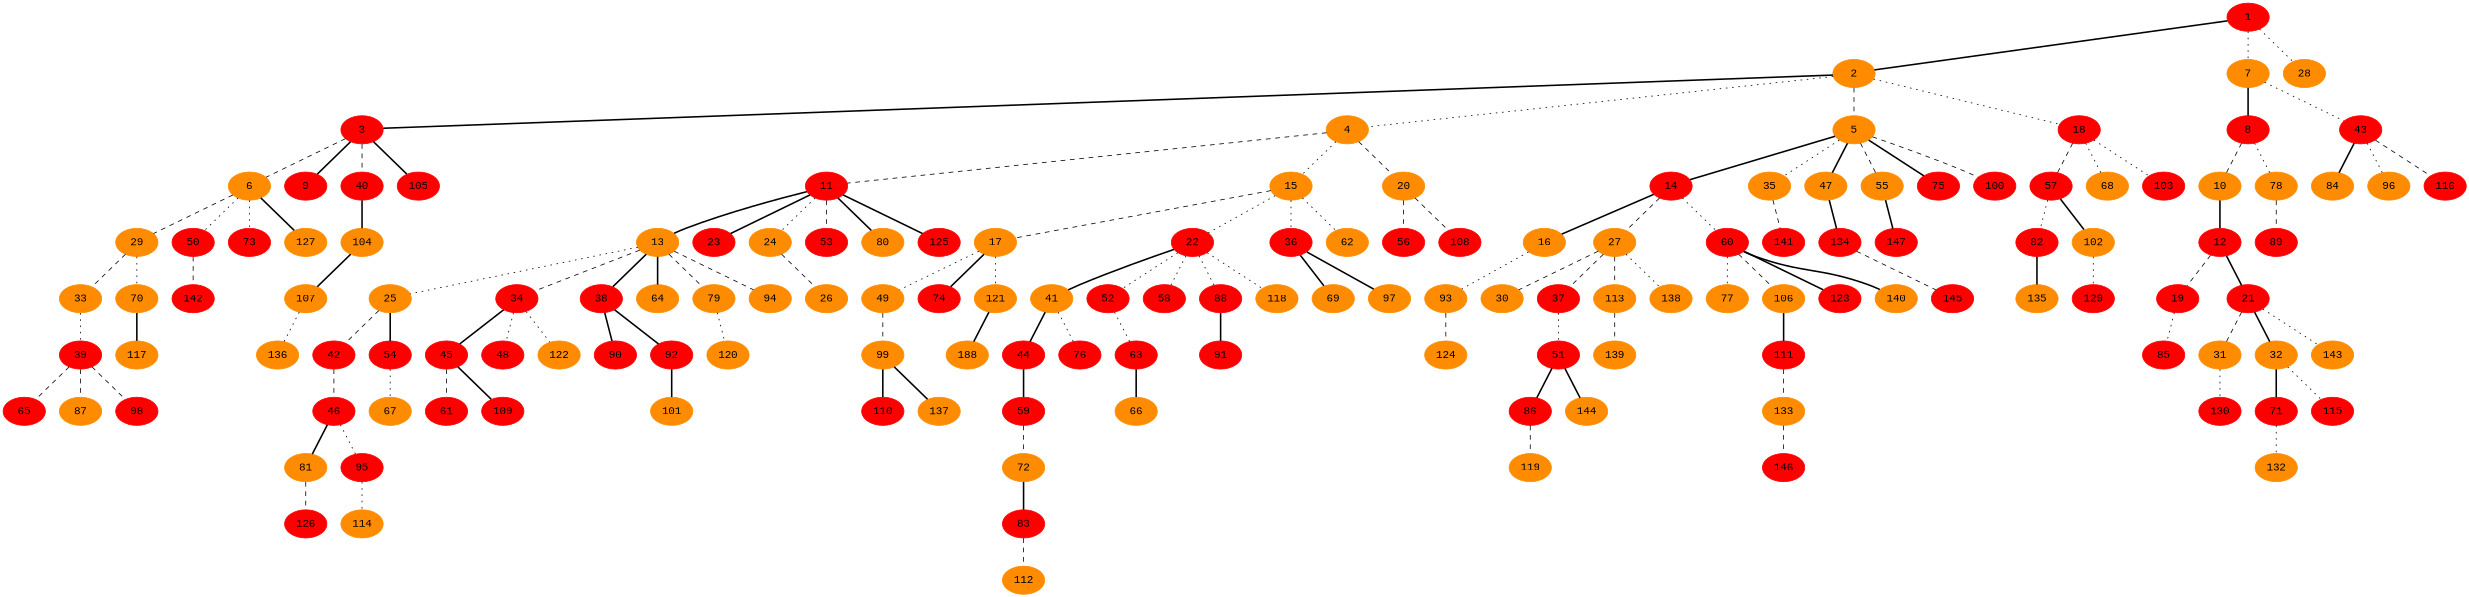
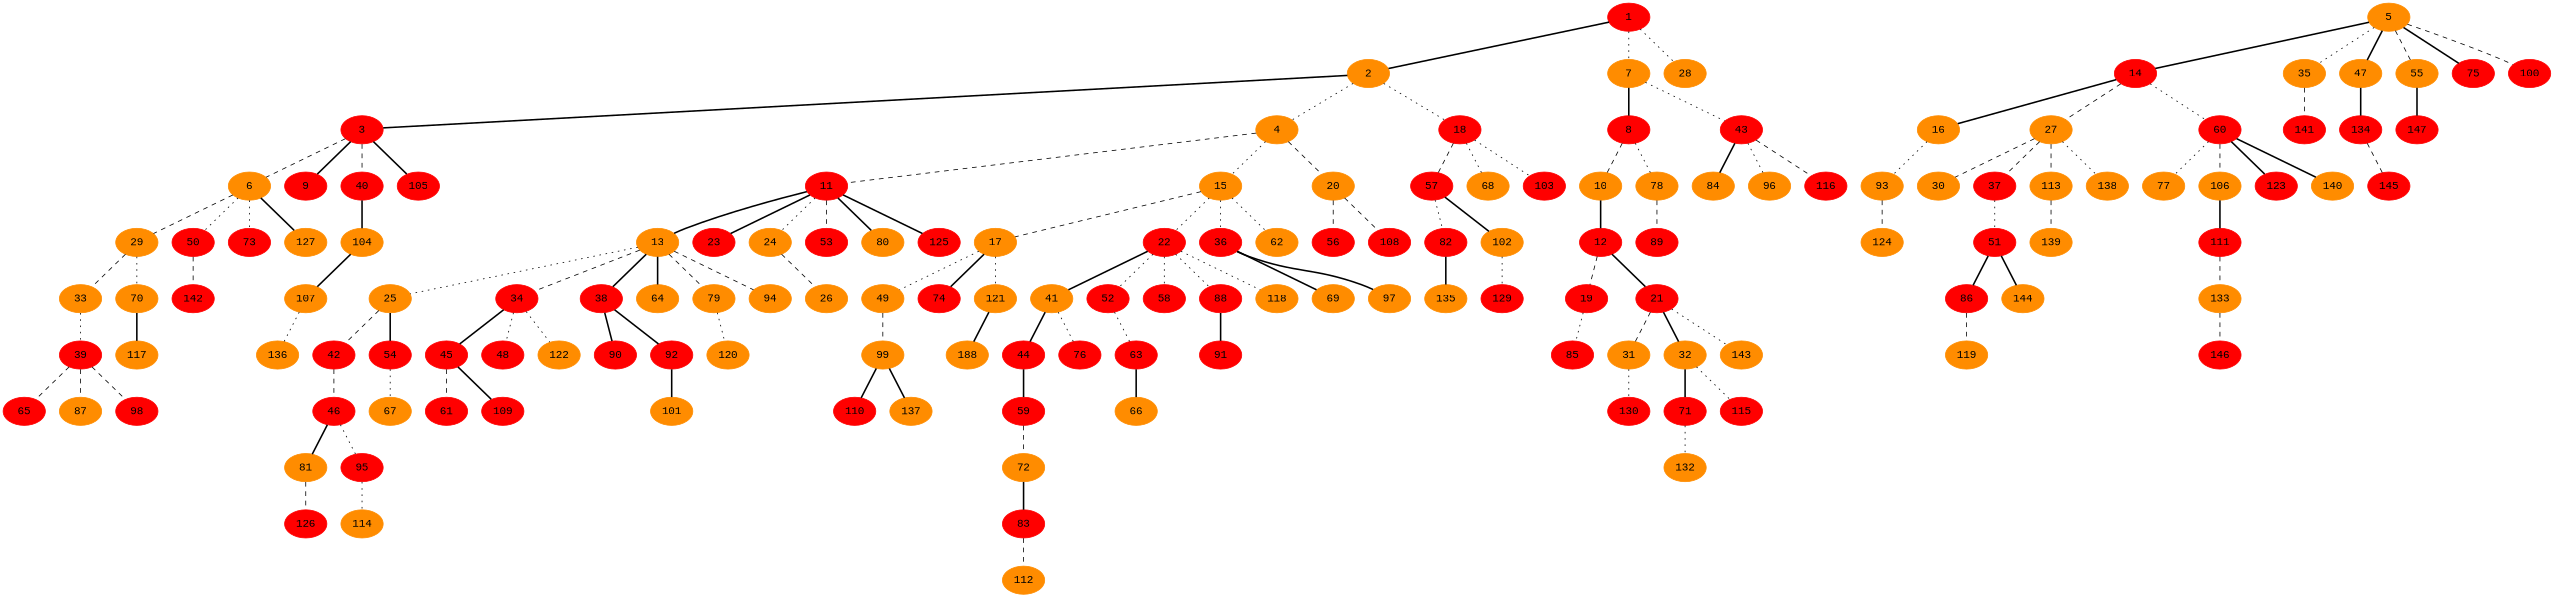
edge "2" -- "5": removed
